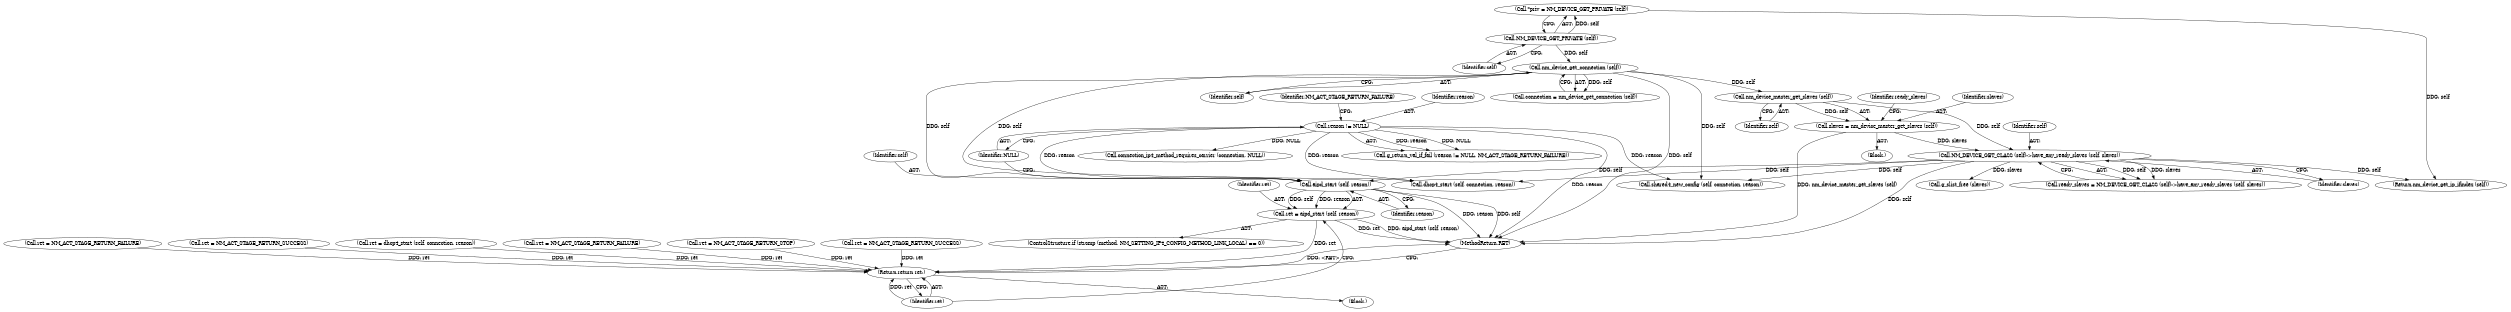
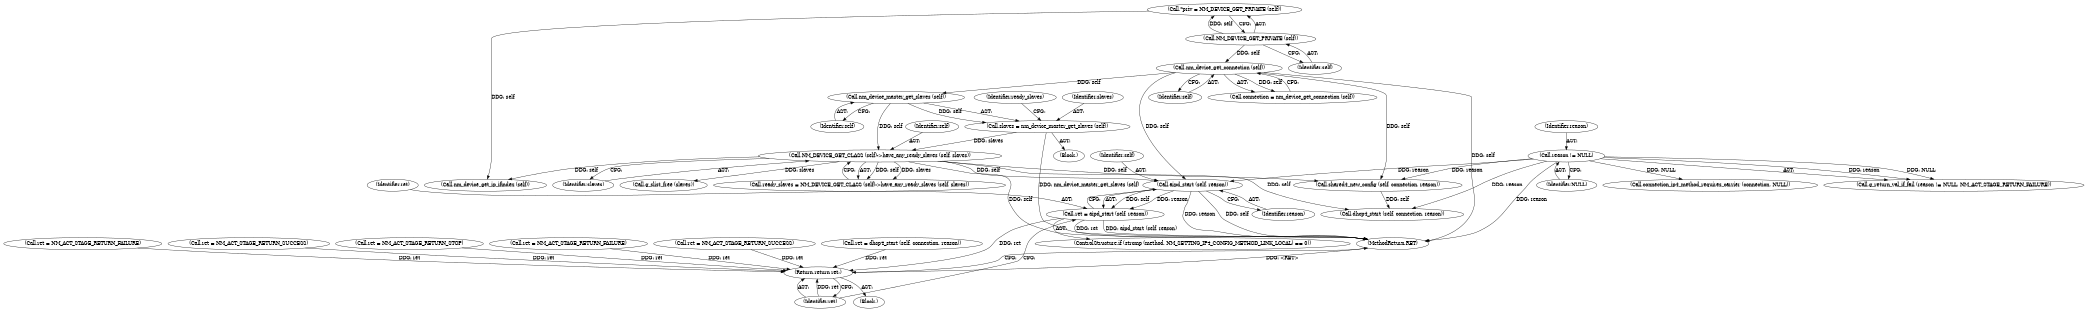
node "(Identifier,NM_ACT_STAGE_RETURN_FAILURE)": removed
edge "(Call,nm_device_get_connection (self))" -> "(Call,dhcp4_start (self, connection, reason))": now "(Call,shared4_new_config (self, connection, reason))" -> "(Call,dhcp4_start (self, connection, reason))"
edge "(Identifier,NULL)" -> "(Call,aipd_start (self, reason))": now "(Call,ret = aipd_start (self, reason))" -> "(Call,aipd_start (self, reason))"
node "(Return,nm_device_get_ip_ifindex (self))": label "(Return,nm_device_get_ip_ifindex (self))" -> "(Call,nm_device_get_ip_ifindex (self))"
